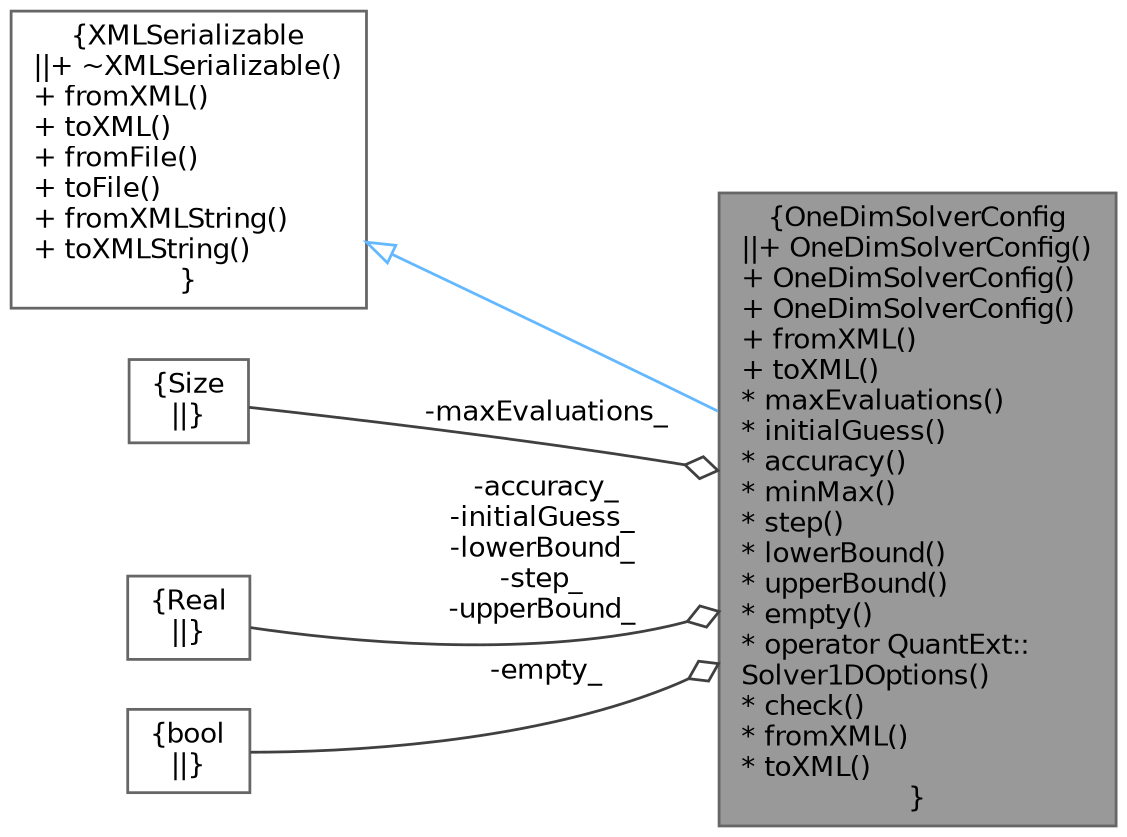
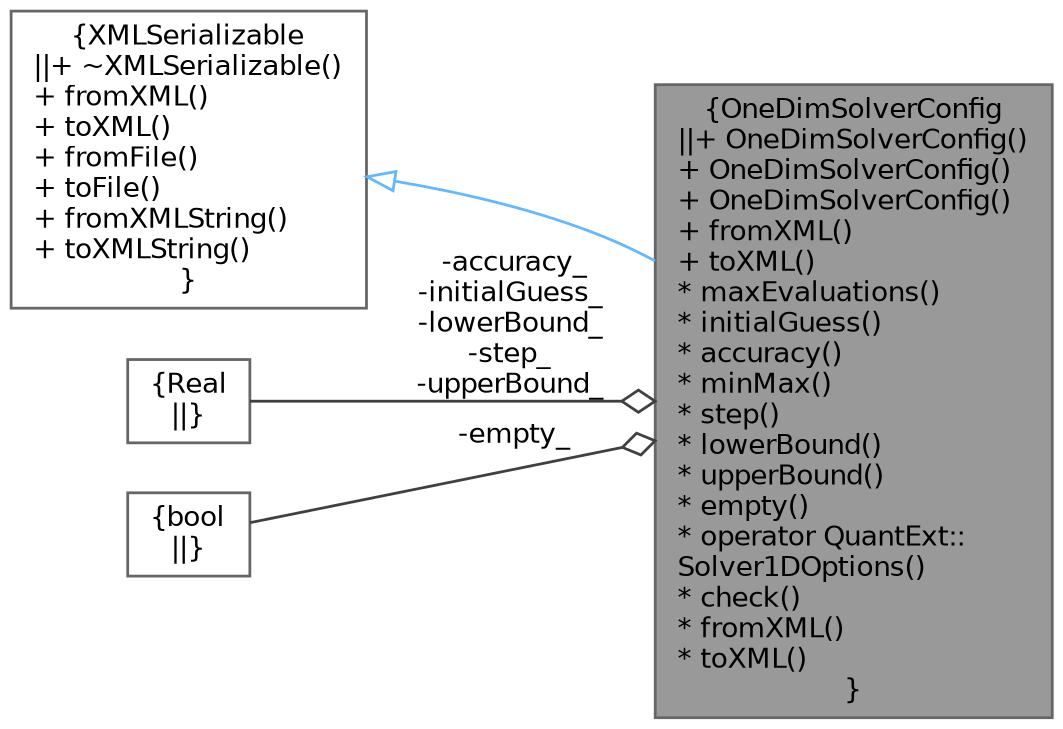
node "{Size ||}": removed
